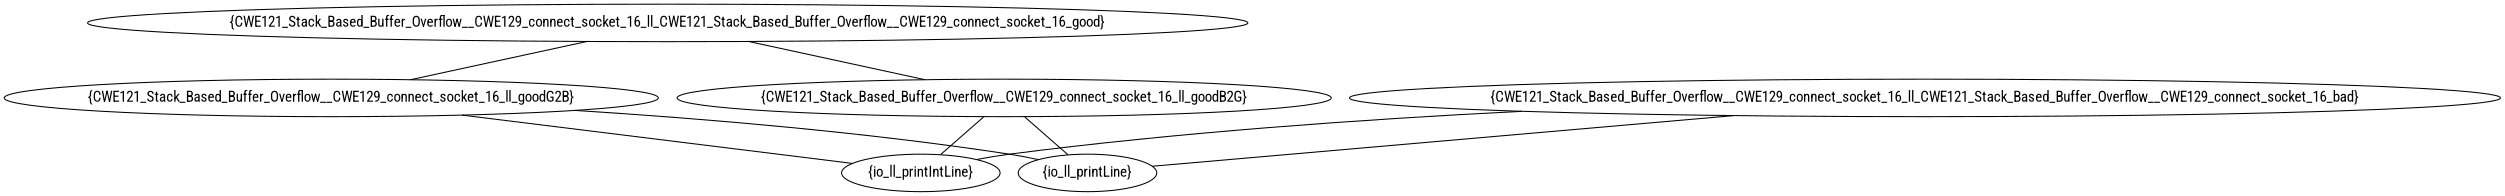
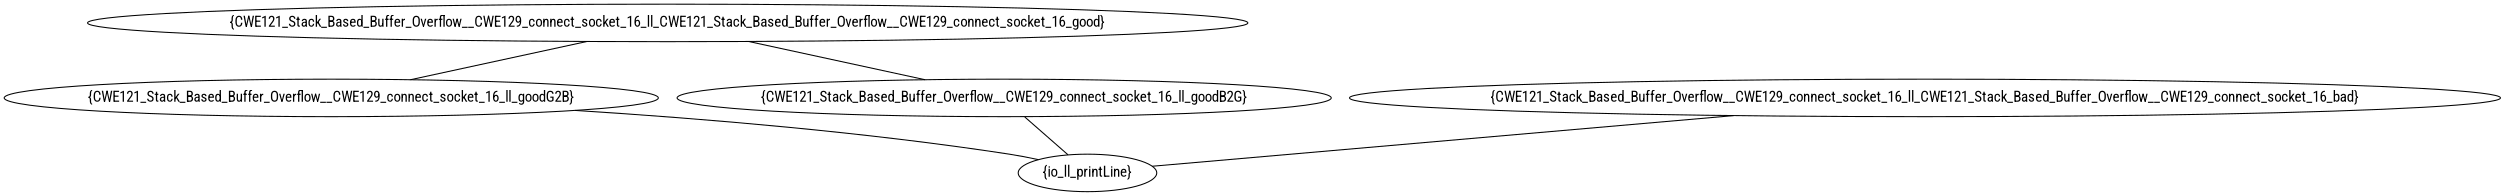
node "{io_ll_printIntLine}": removed
